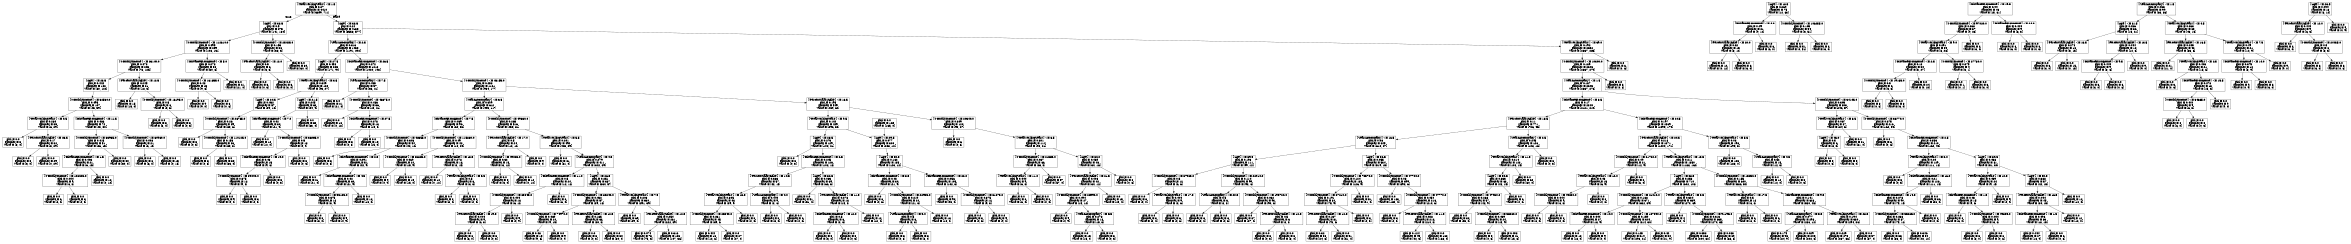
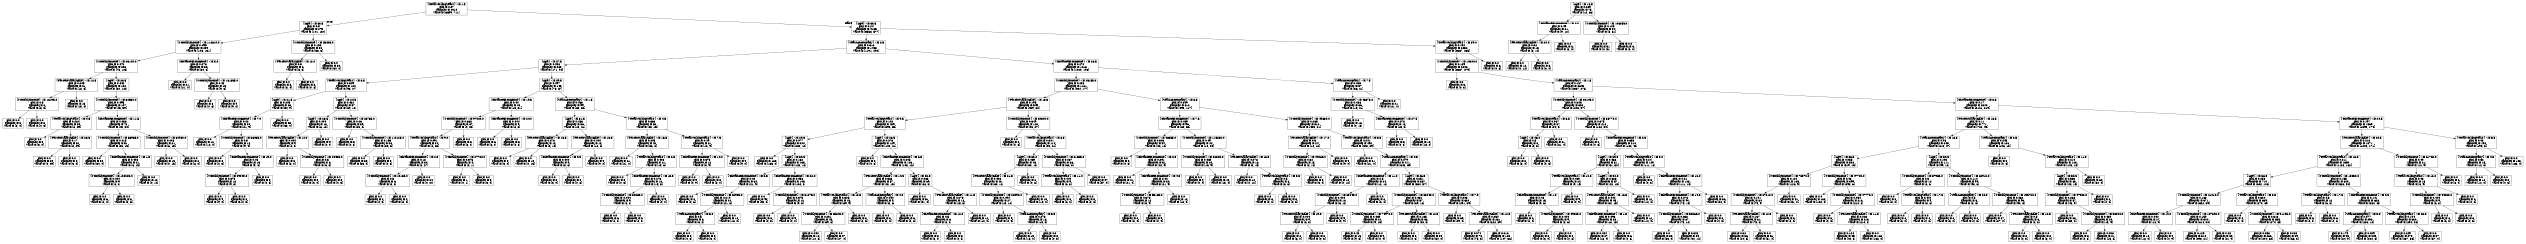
node "['Age'] <= 29.5 gini = 0.497 samples = 145 value = [78, 67]": added
edge "['Age'] <= 24.5 gini = 0.432 samples = 57 value = [39, 18]" -> "['Age'] <= 23.5 gini = 0.444 samples = 18 value = [6, 12]": added
edge "gini = 0.0 samples = 165 value = [165, 0]" -> "['Age'] <= 29.5 gini = 0.077 samples = 300 value = [288, 12]": reversed
